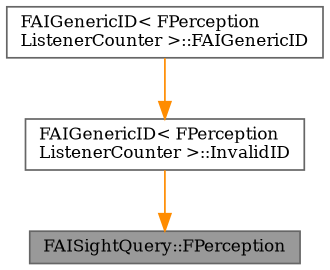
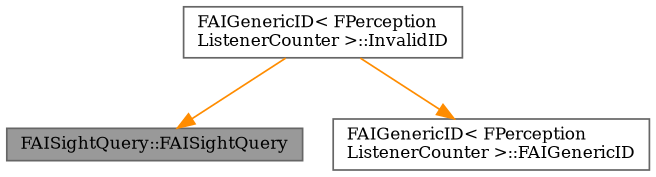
edge "FAIGenericID< FPerception ListenerCounter >::FAIGenericID" -> "FAIGenericID< FPerception ListenerCounter >::InvalidID": reversed
node "FAISightQuery::FPerception": label "FAISightQuery::FPerception" -> "FAISightQuery::FAISightQuery"
